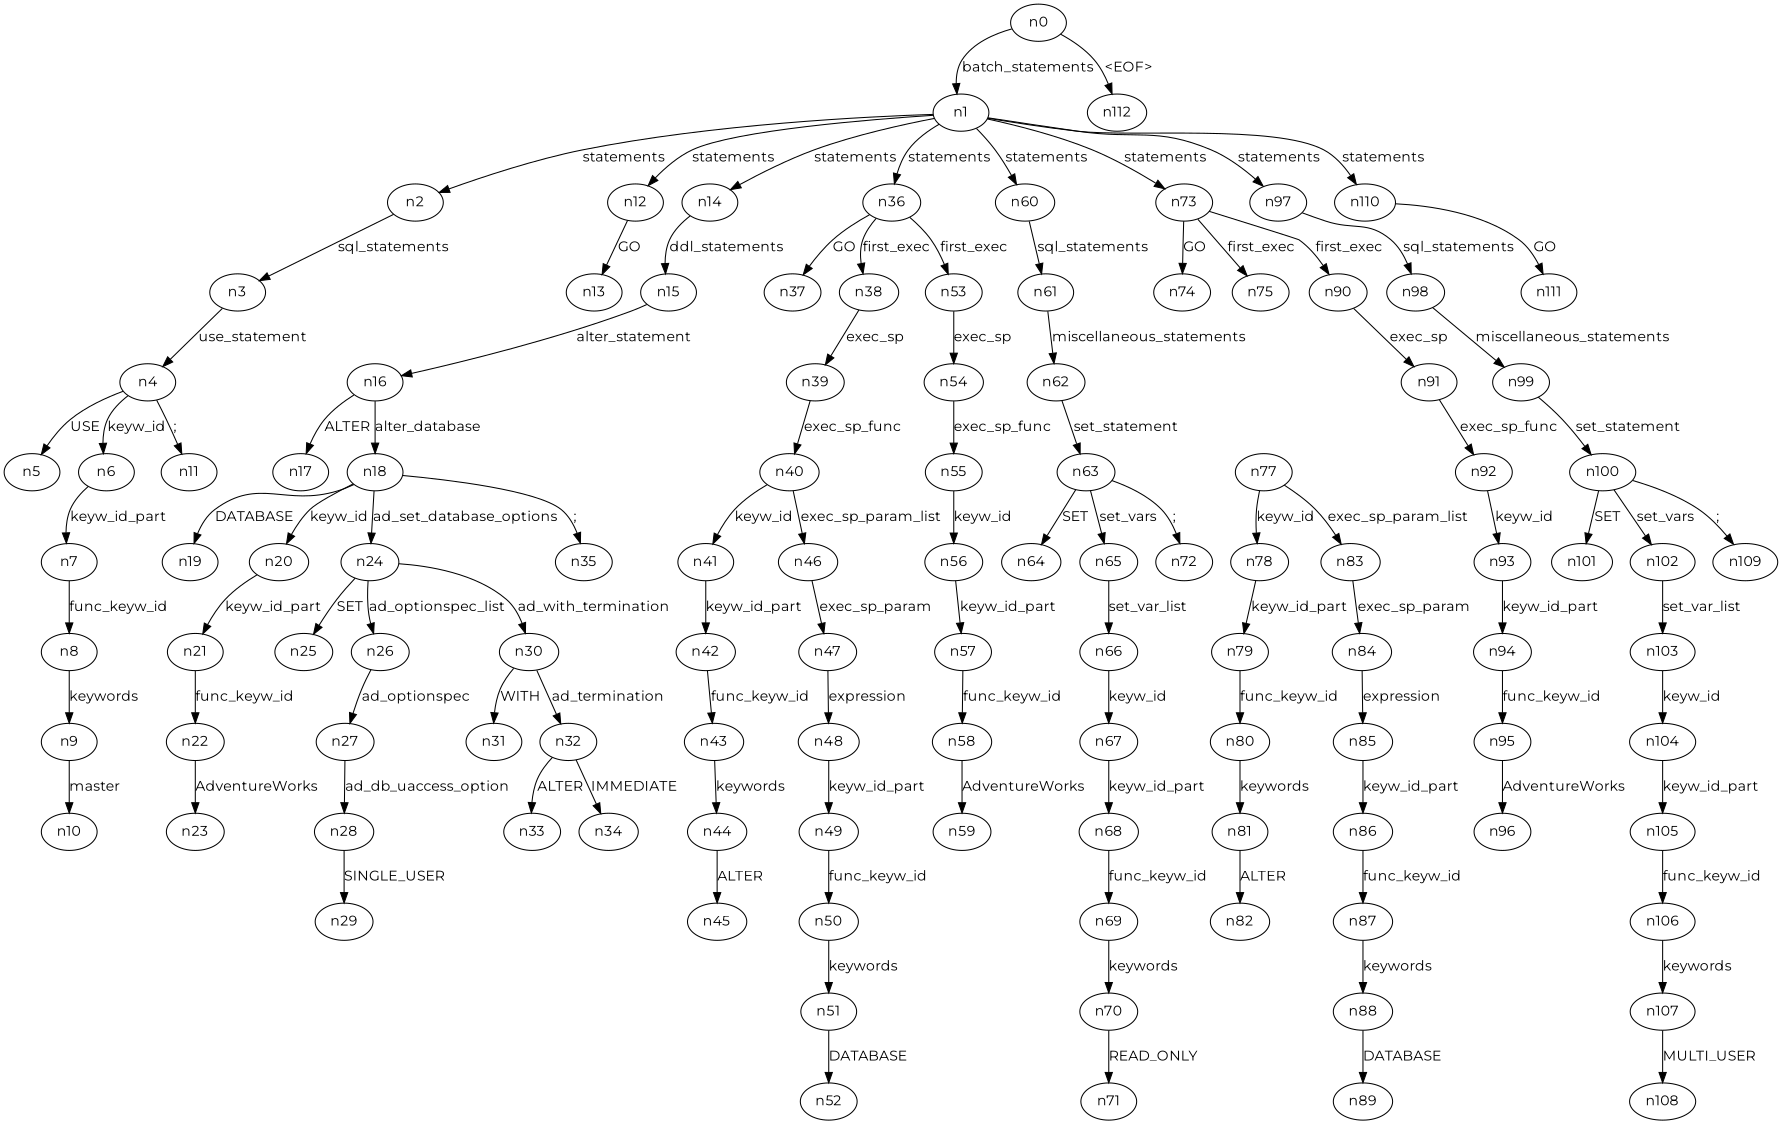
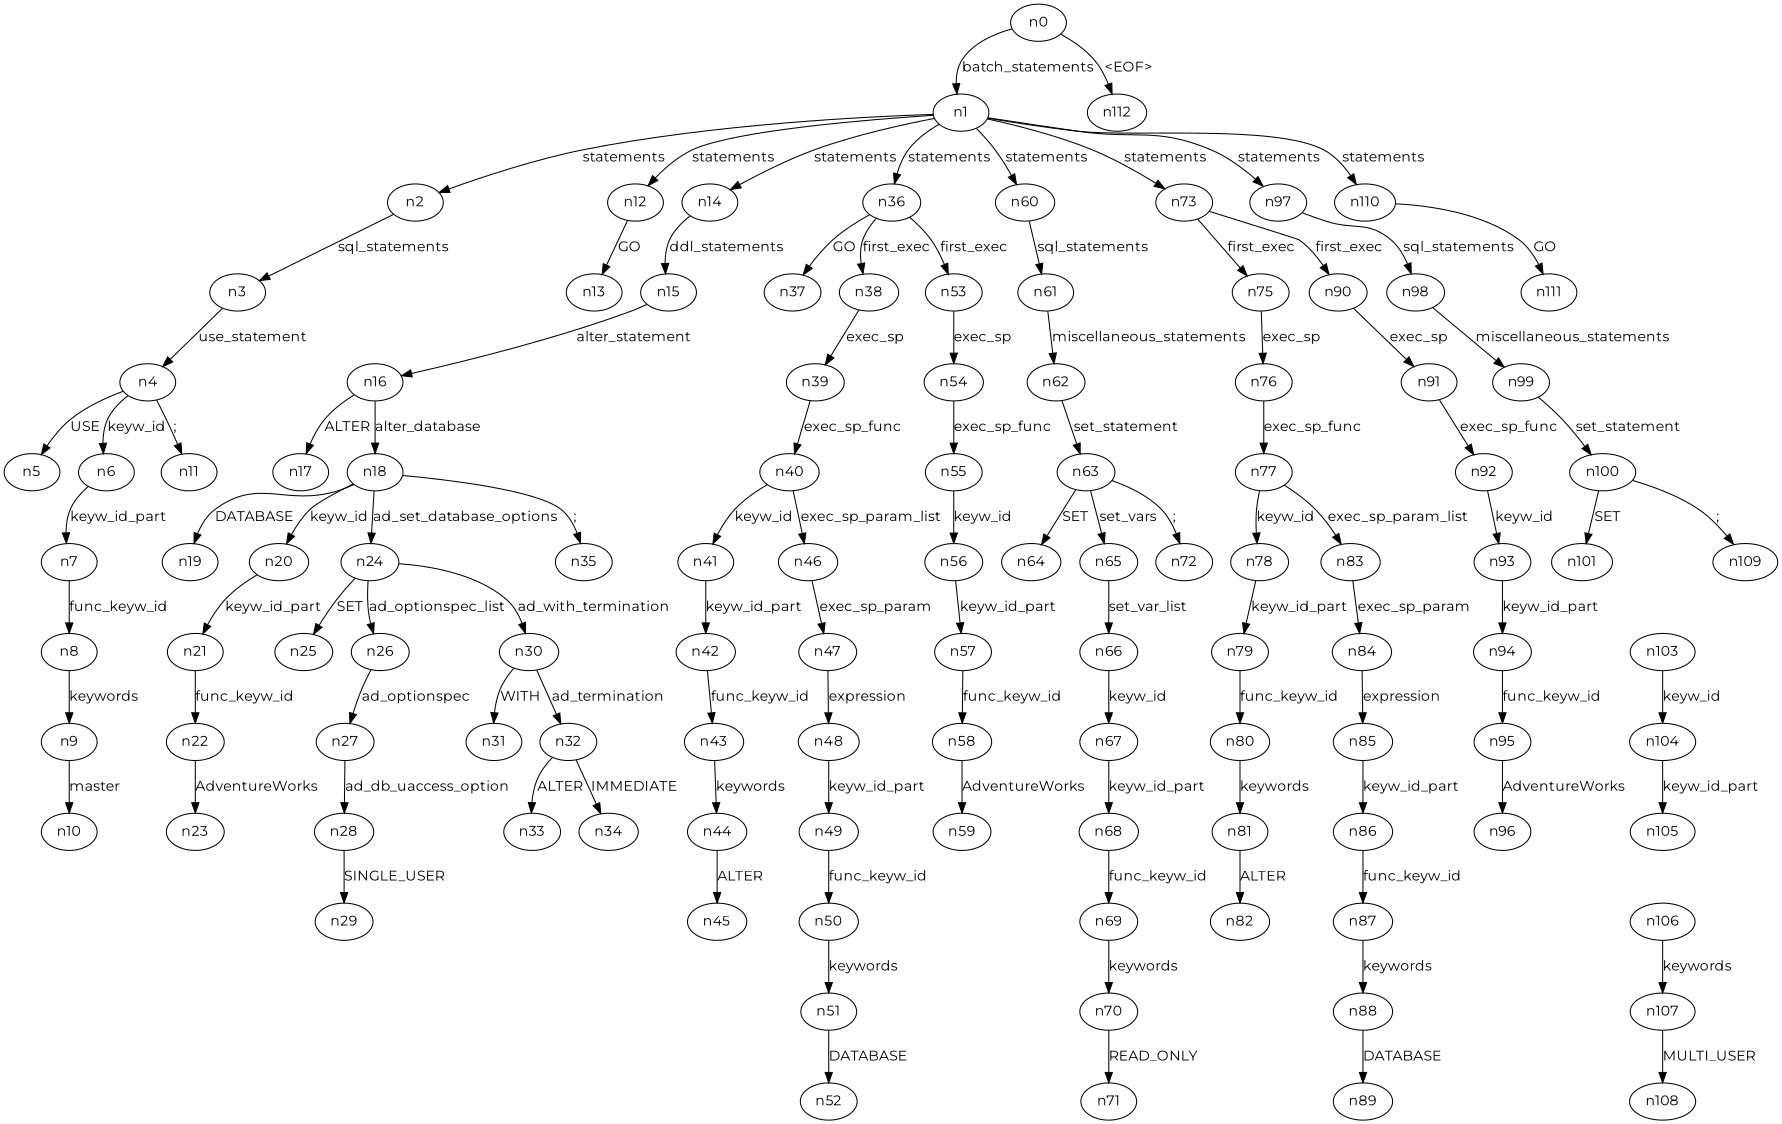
node "n74": removed
node "n76": added
node "n102": removed
edge "n105" -> "n106": removed, label "func_keyw_id"
